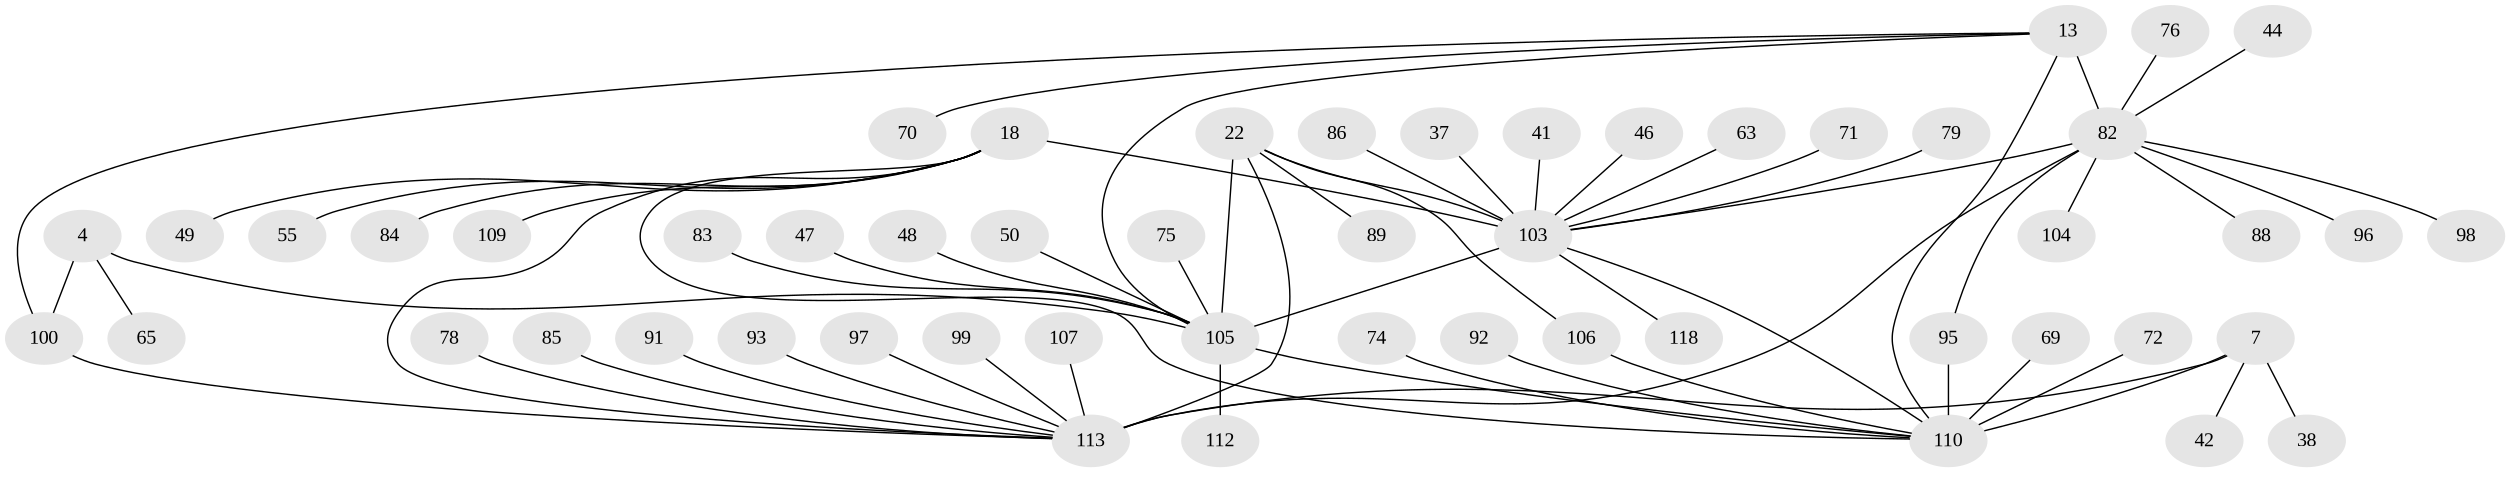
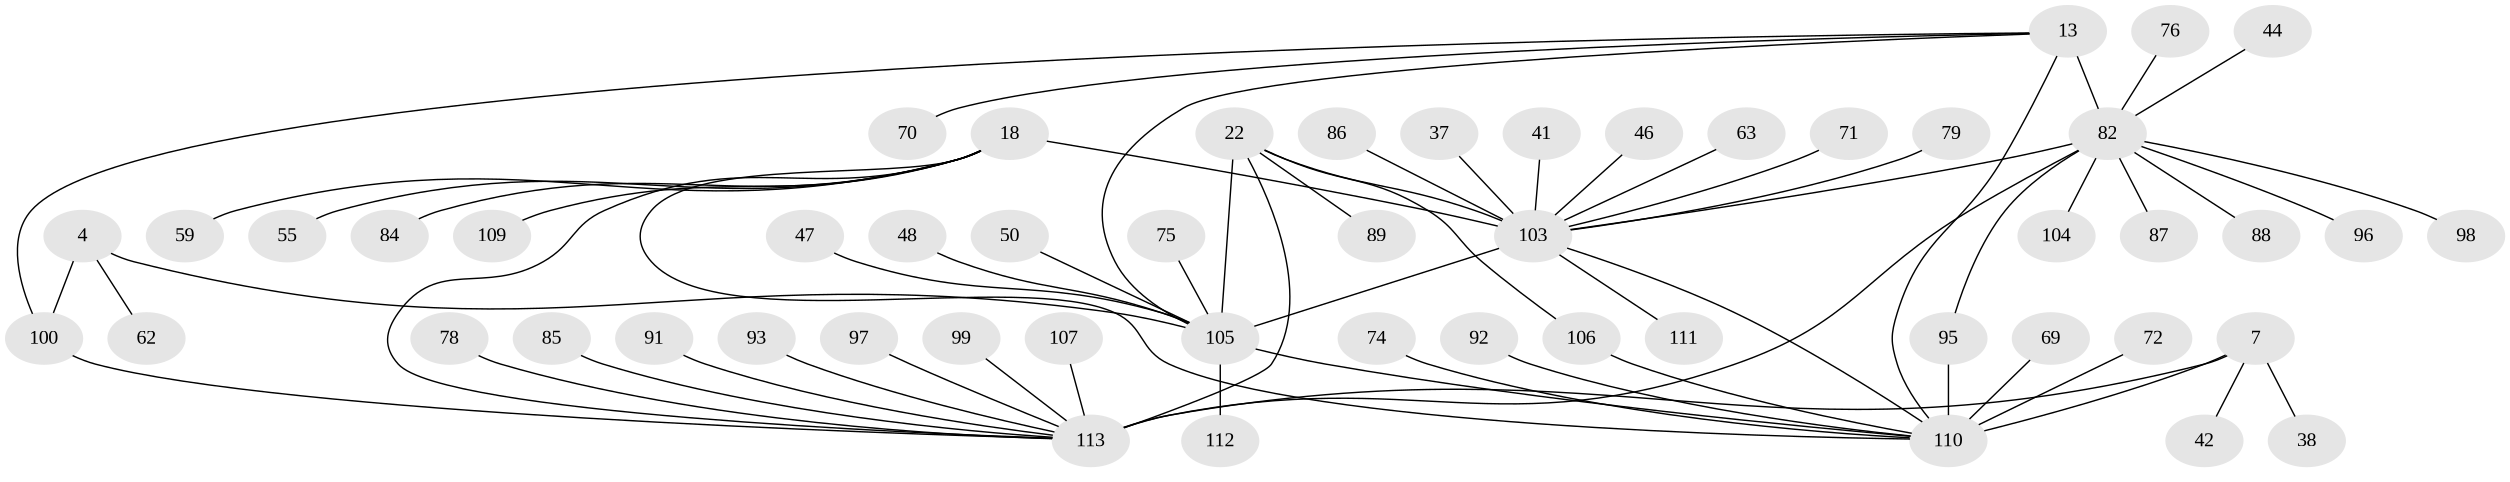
node "49": label "49" -> "59"
node "83": removed
node "87": added
node "65": label "65" -> "62"
node "118": label "118" -> "111"
